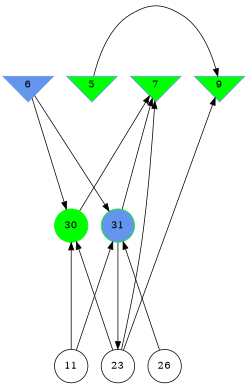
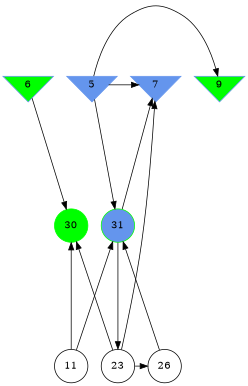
node "6": fillcolor cornflowerblue -> green
node "5": fillcolor green -> cornflowerblue
node "7": fillcolor green -> cornflowerblue
edge "6" -> "31": now "5" -> "31"
edge "30" -> "7": now "5" -> "7"
edge "23" -> "9": now "23" -> "26"
